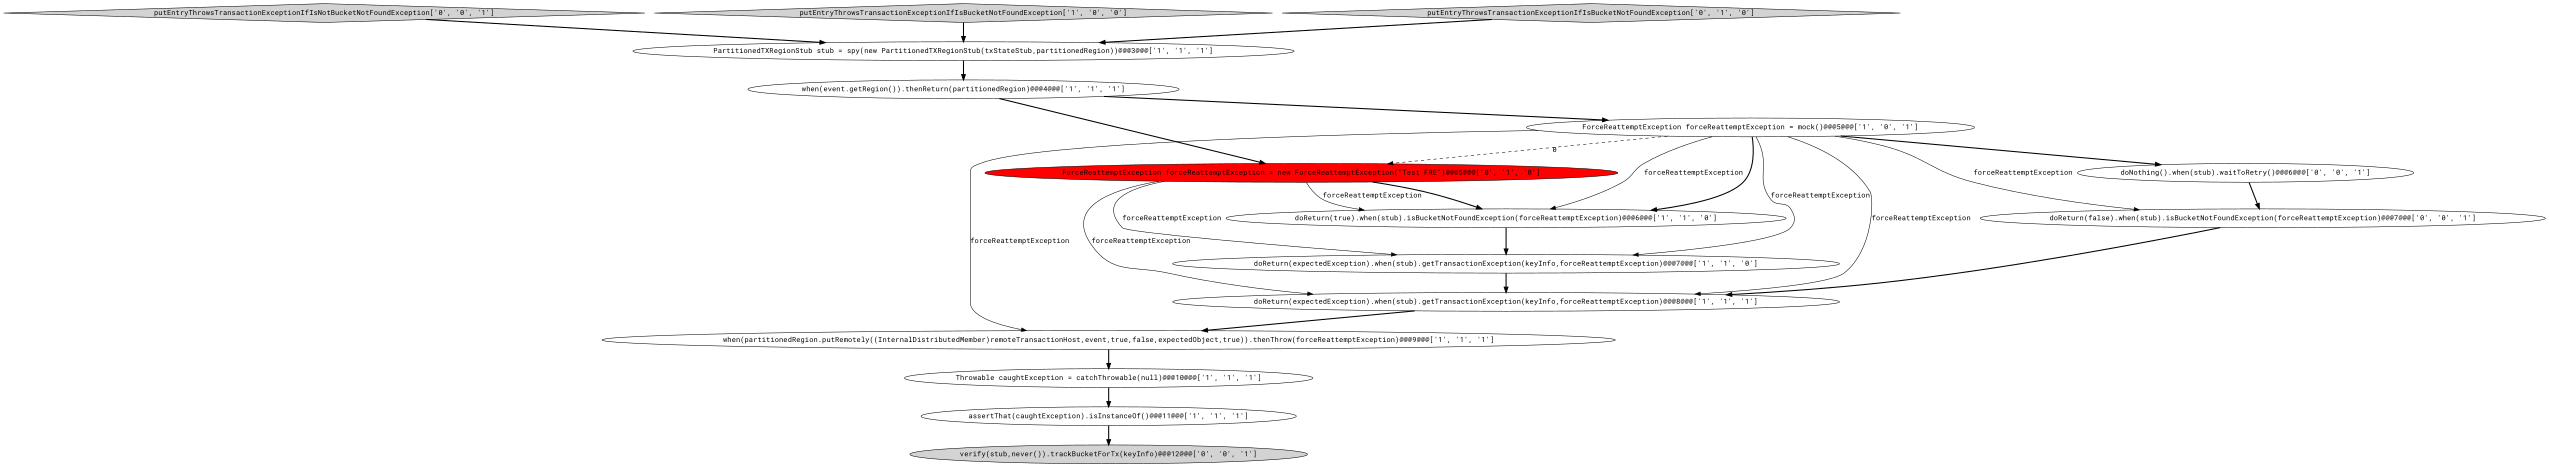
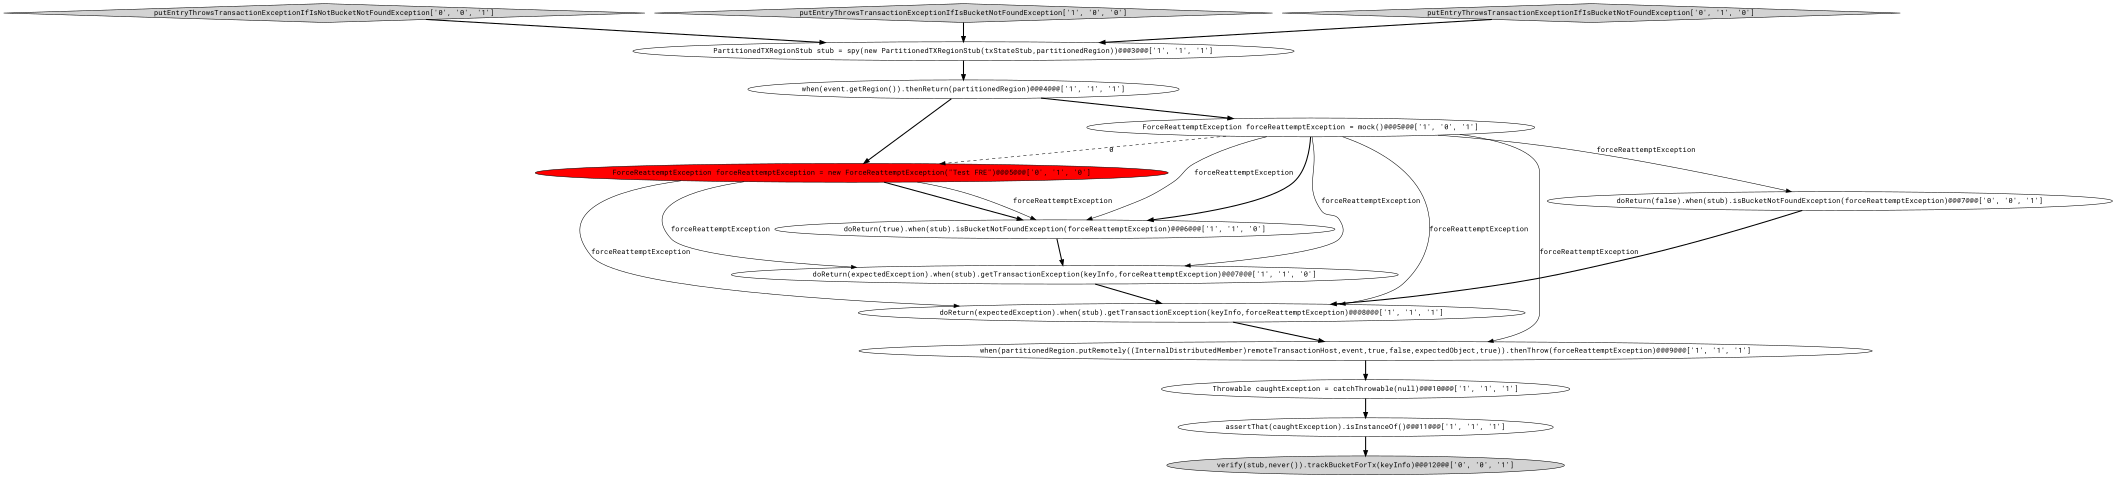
node "doNothing().when(stub).waitToRetry()@@@6@@@['0', '0', '1']": removed
